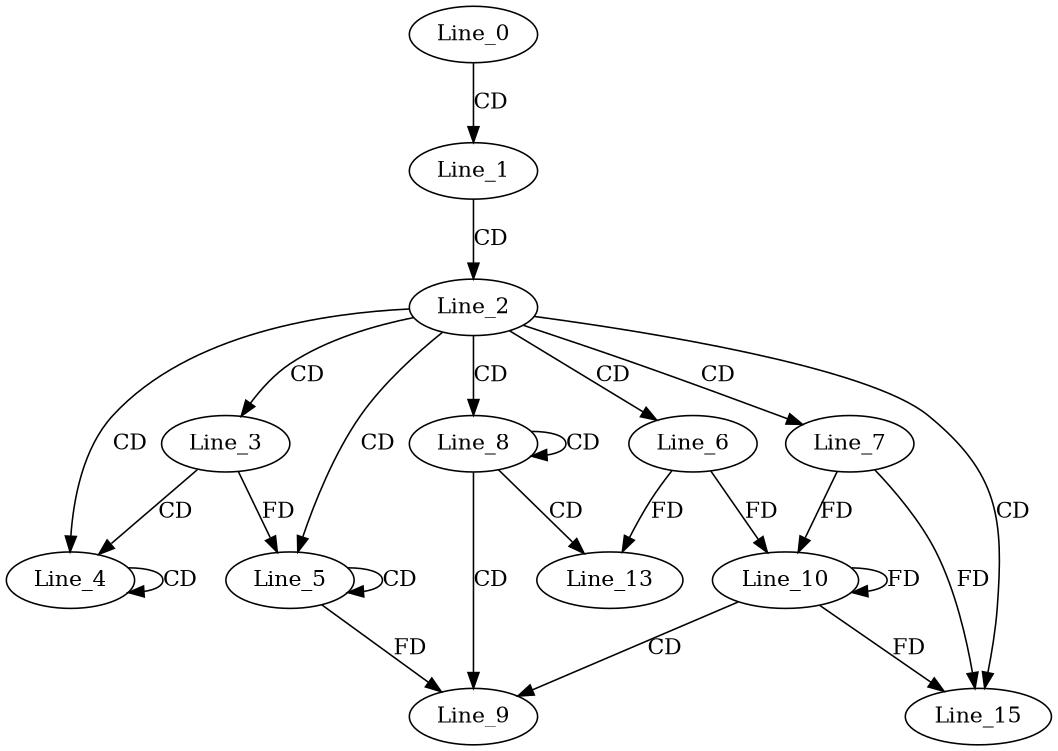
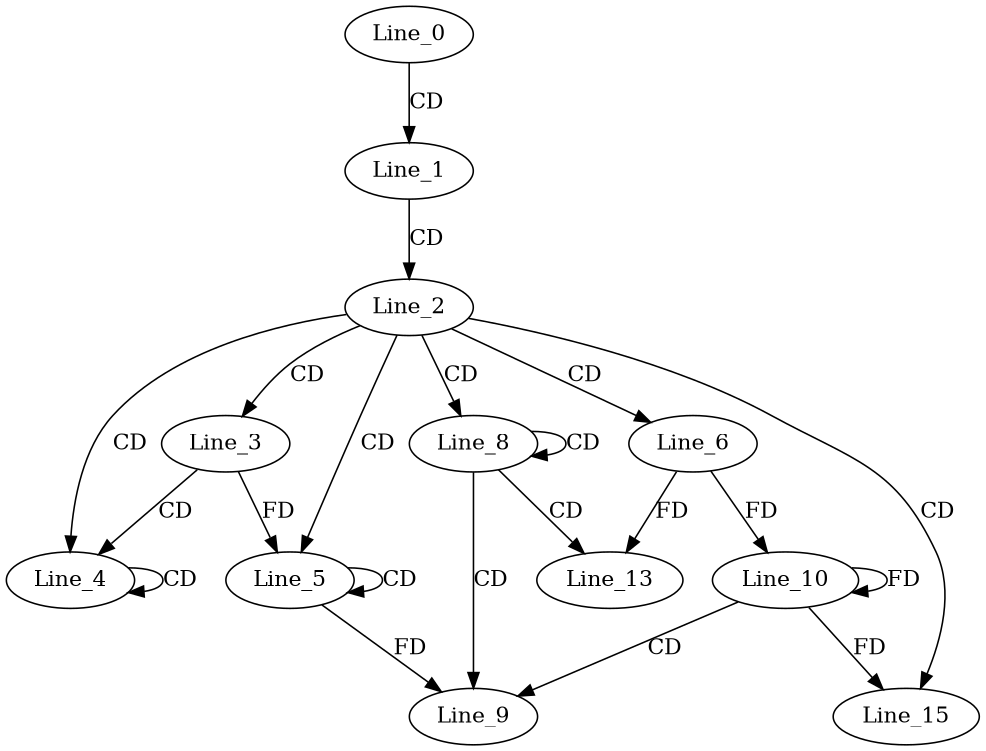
node "Line_7": removed
